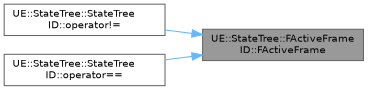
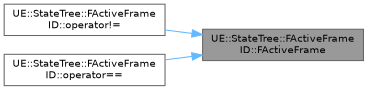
node "UE::StateTree::StateTree ID::operator!=": label "UE::StateTree::StateTree ID::operator!=" -> "UE::StateTree::FActiveFrame ID::operator!="
node "UE::StateTree::StateTree ID::operator==": label "UE::StateTree::StateTree ID::operator==" -> "UE::StateTree::FActiveFrame ID::operator=="
